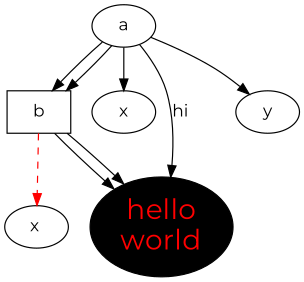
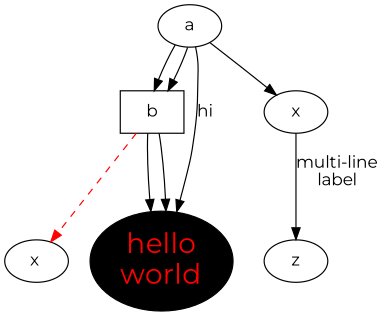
node "y": removed
node "z": added
